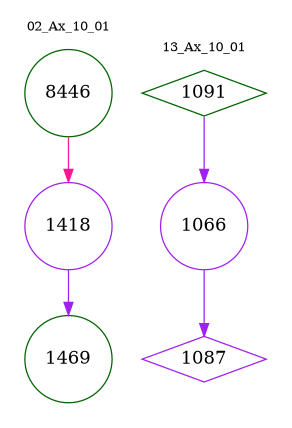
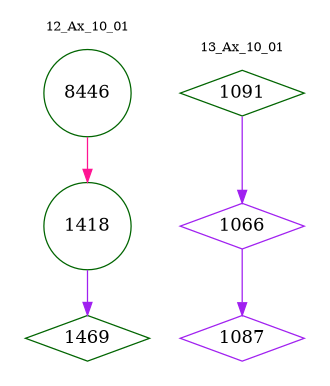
cluster "02_Ax_10_01": label "02_Ax_10_01" -> "12_Ax_10_01"
node "1418": color purple -> darkgreen
node "1066": shape circle -> diamond
node "1469": shape circle -> diamond
